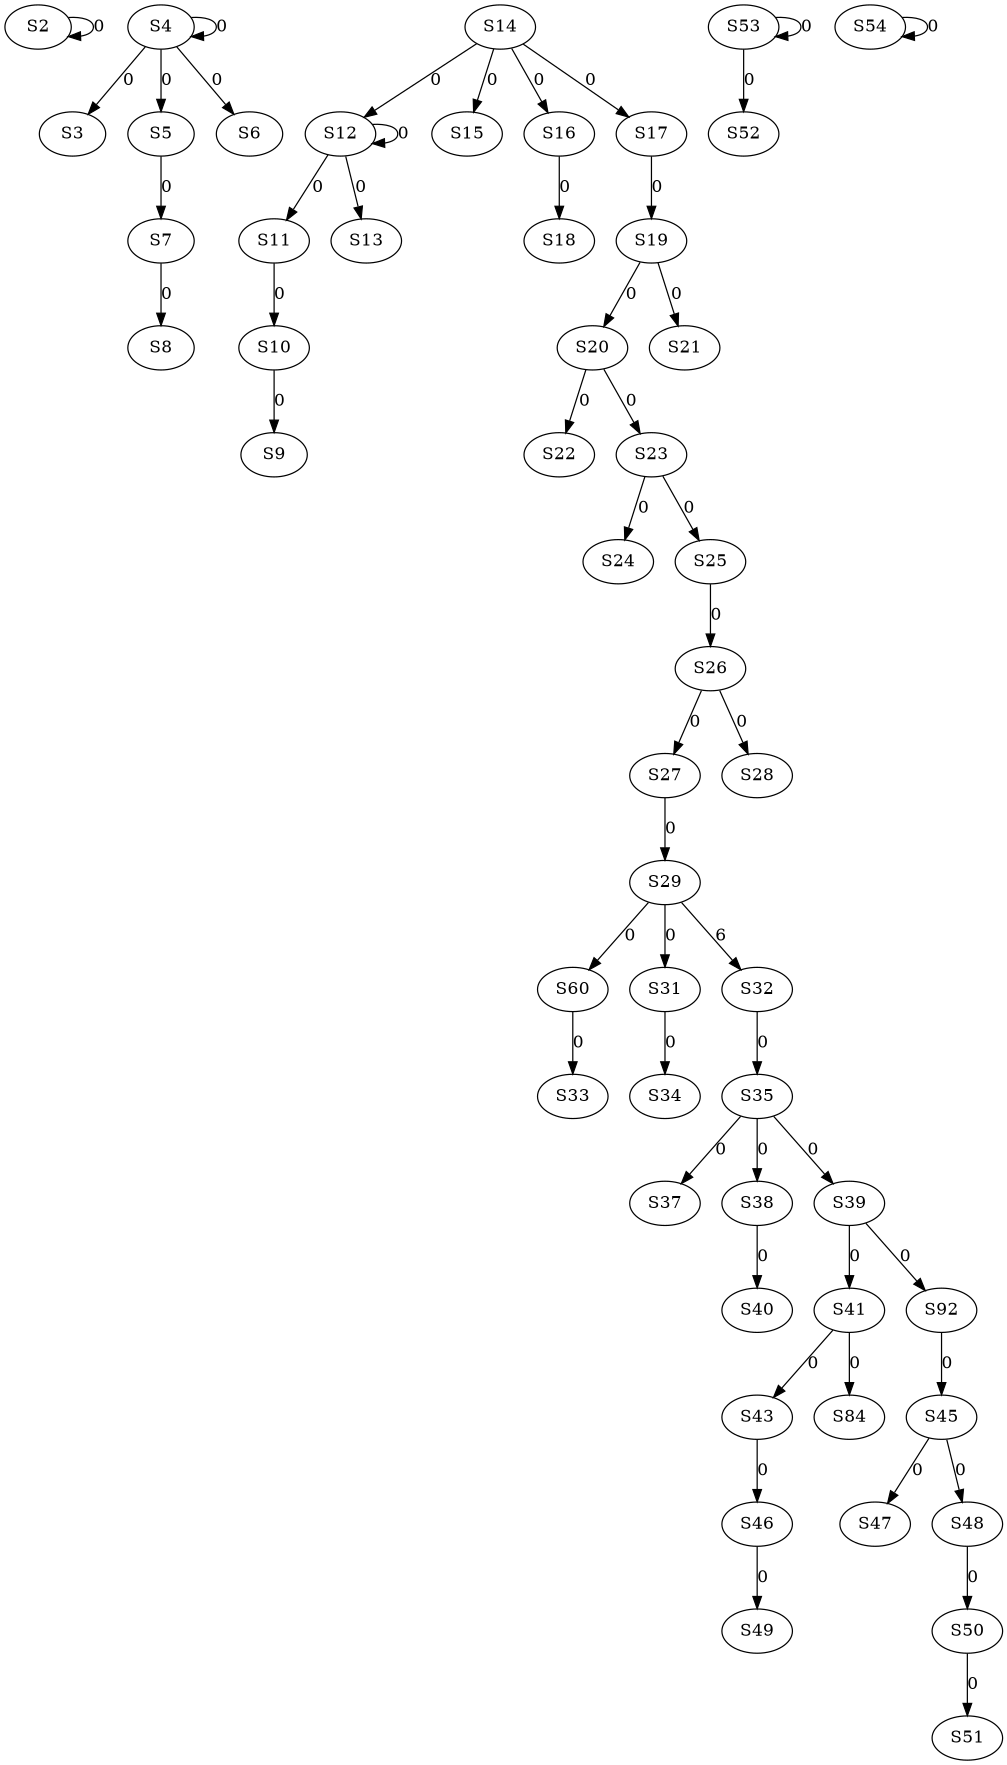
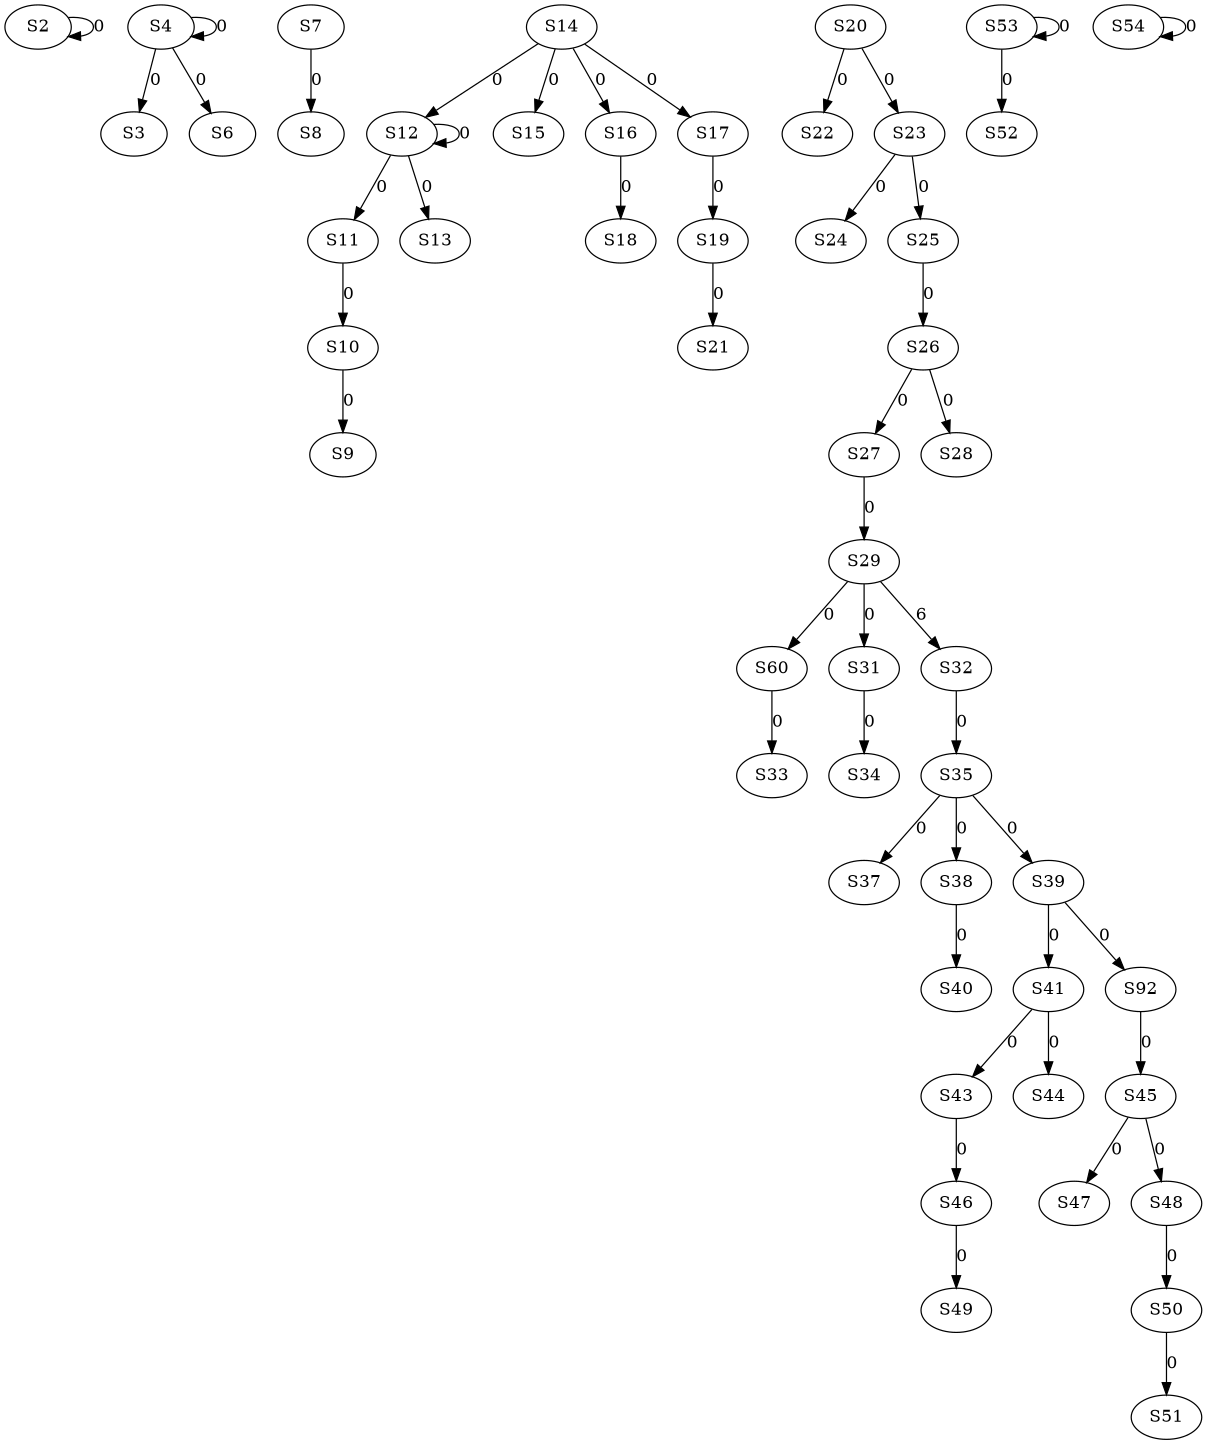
node "S5": removed
edge "S19" -> "S20": removed, label "0"
node "S84": label "S84" -> "S44"
